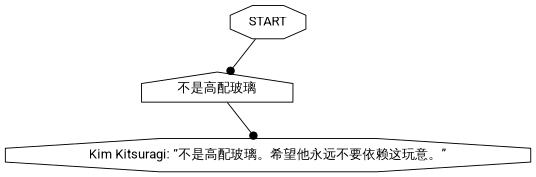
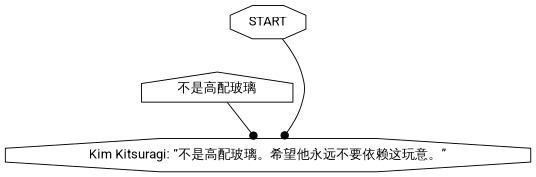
edge "START" -> "不是高配玻璃": now "START" -> "Kim Kitsuragi: “不是高配玻璃。希望他永远不要依赖这玩意。”"
